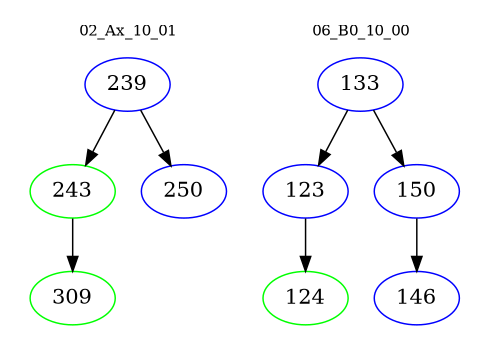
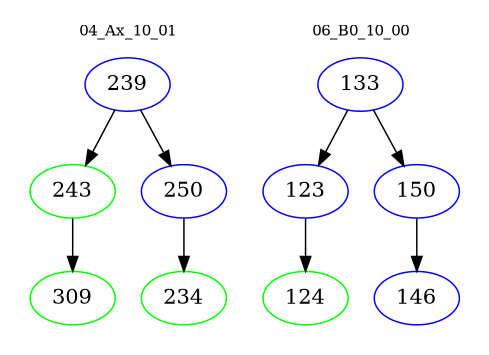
cluster "02_Ax_10_01": label "02_Ax_10_01" -> "04_Ax_10_01"
node "234": added
